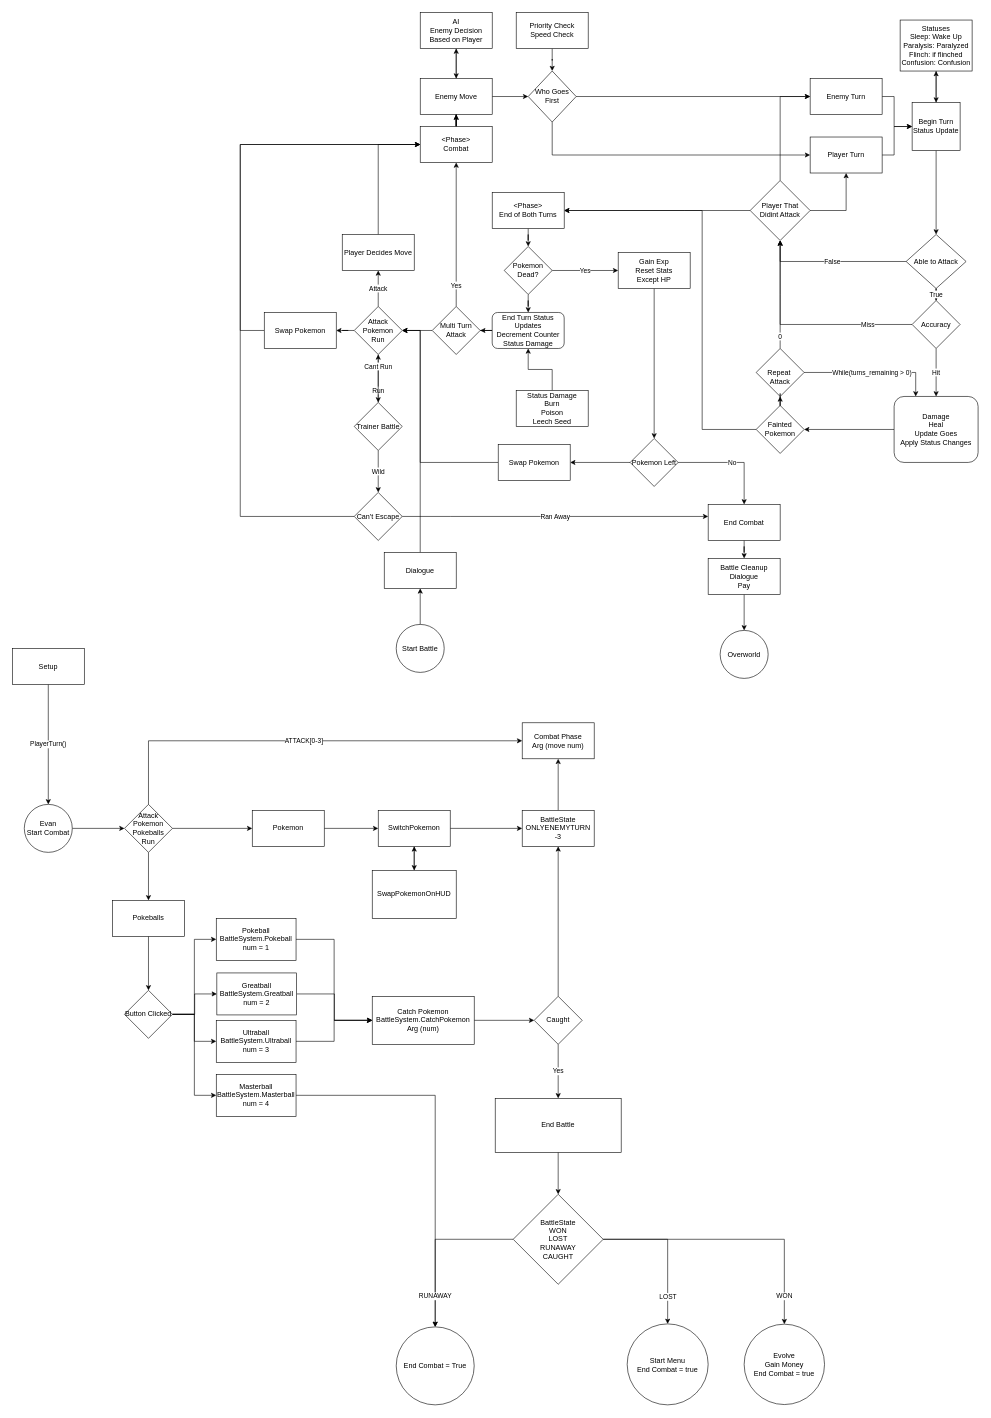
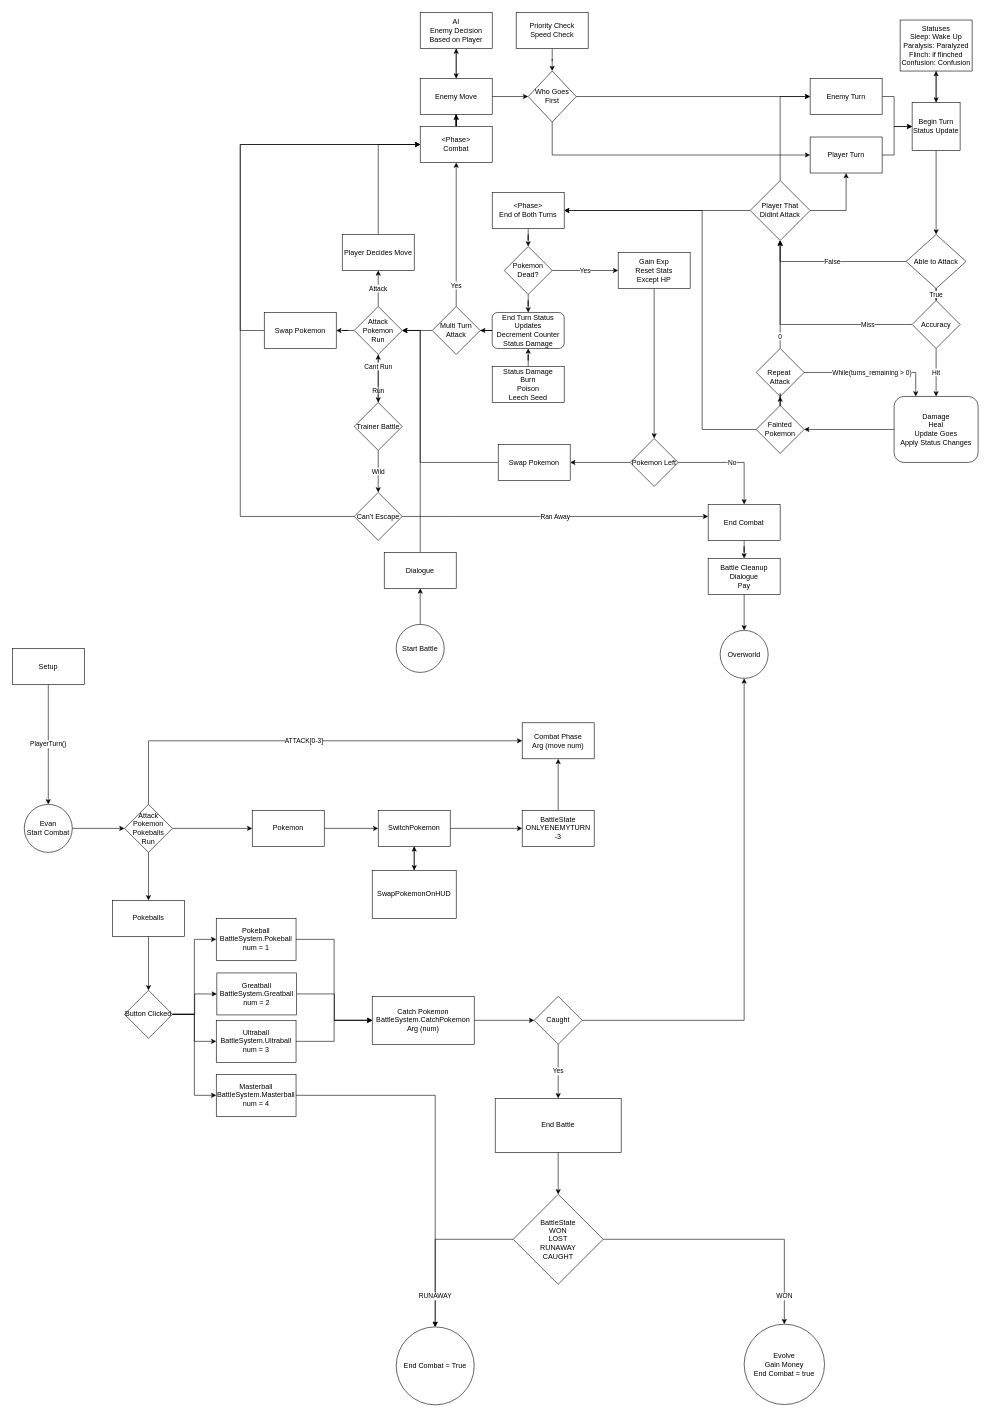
node "Status Damage Burn Poison Leech Seed": moved (552, 408) -> (528, 384)
edge "Caught" -> "BattleState ONLYENEMYTURN -3": now "Caught" -> "Overworld"
edge "BattleState WON LOST RUNAWAY CAUGHT" -> "Start Menu End Combat = true": removed, label "LOST"
node "Start Menu End Combat = true": removed
